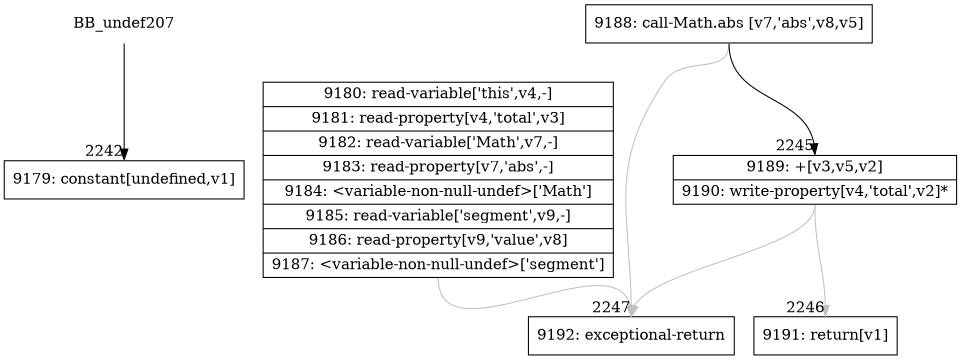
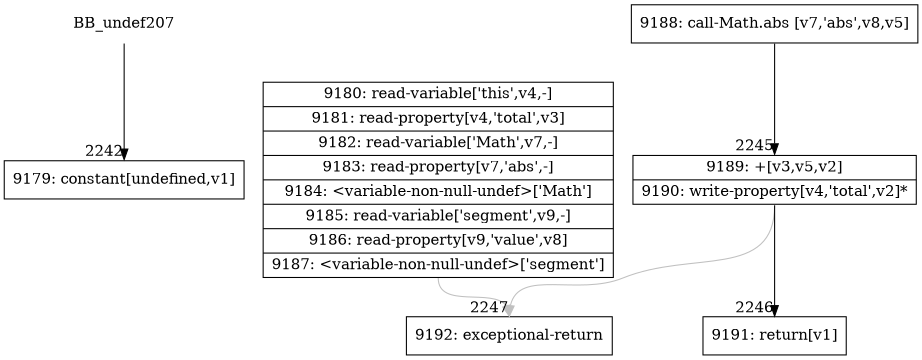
edge "9188: call-Math.abs [v7,'abs',v8,v5]" -> "9192: exceptional-return": removed
edge "9189: +[v3,v5,v2]" -> "9191: return[v1]": color gray -> black
